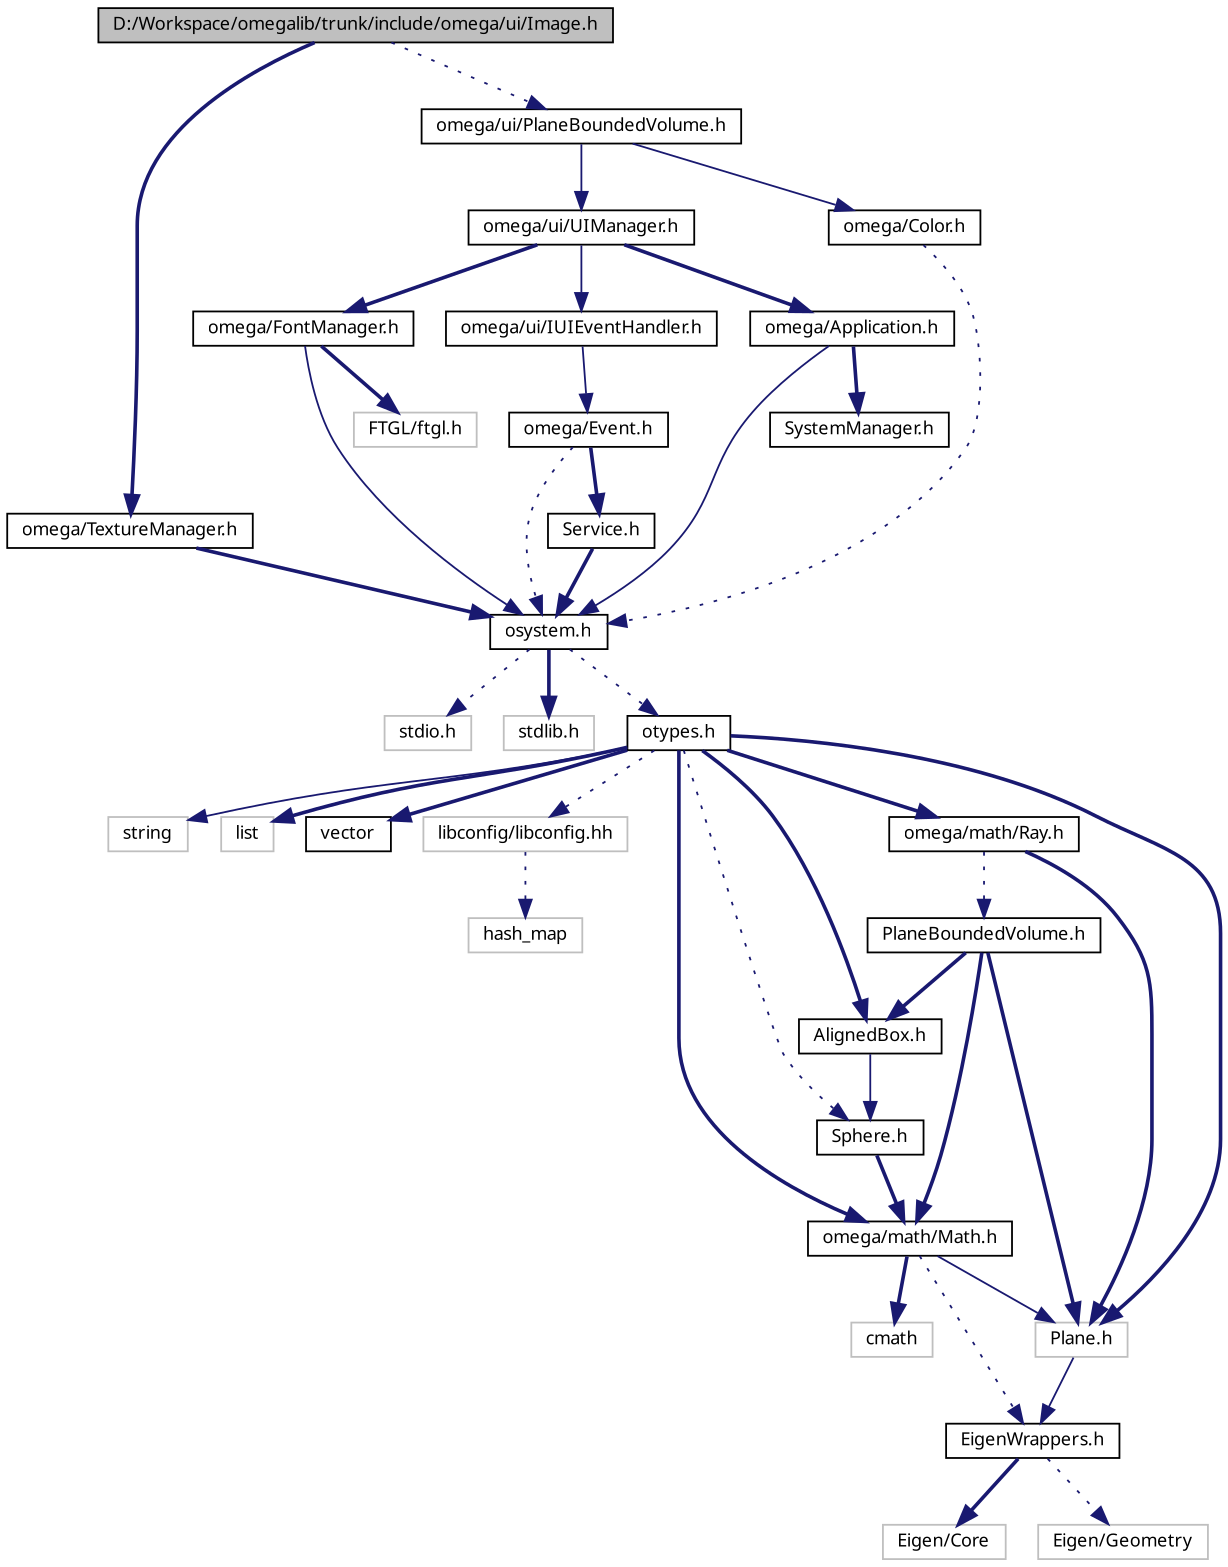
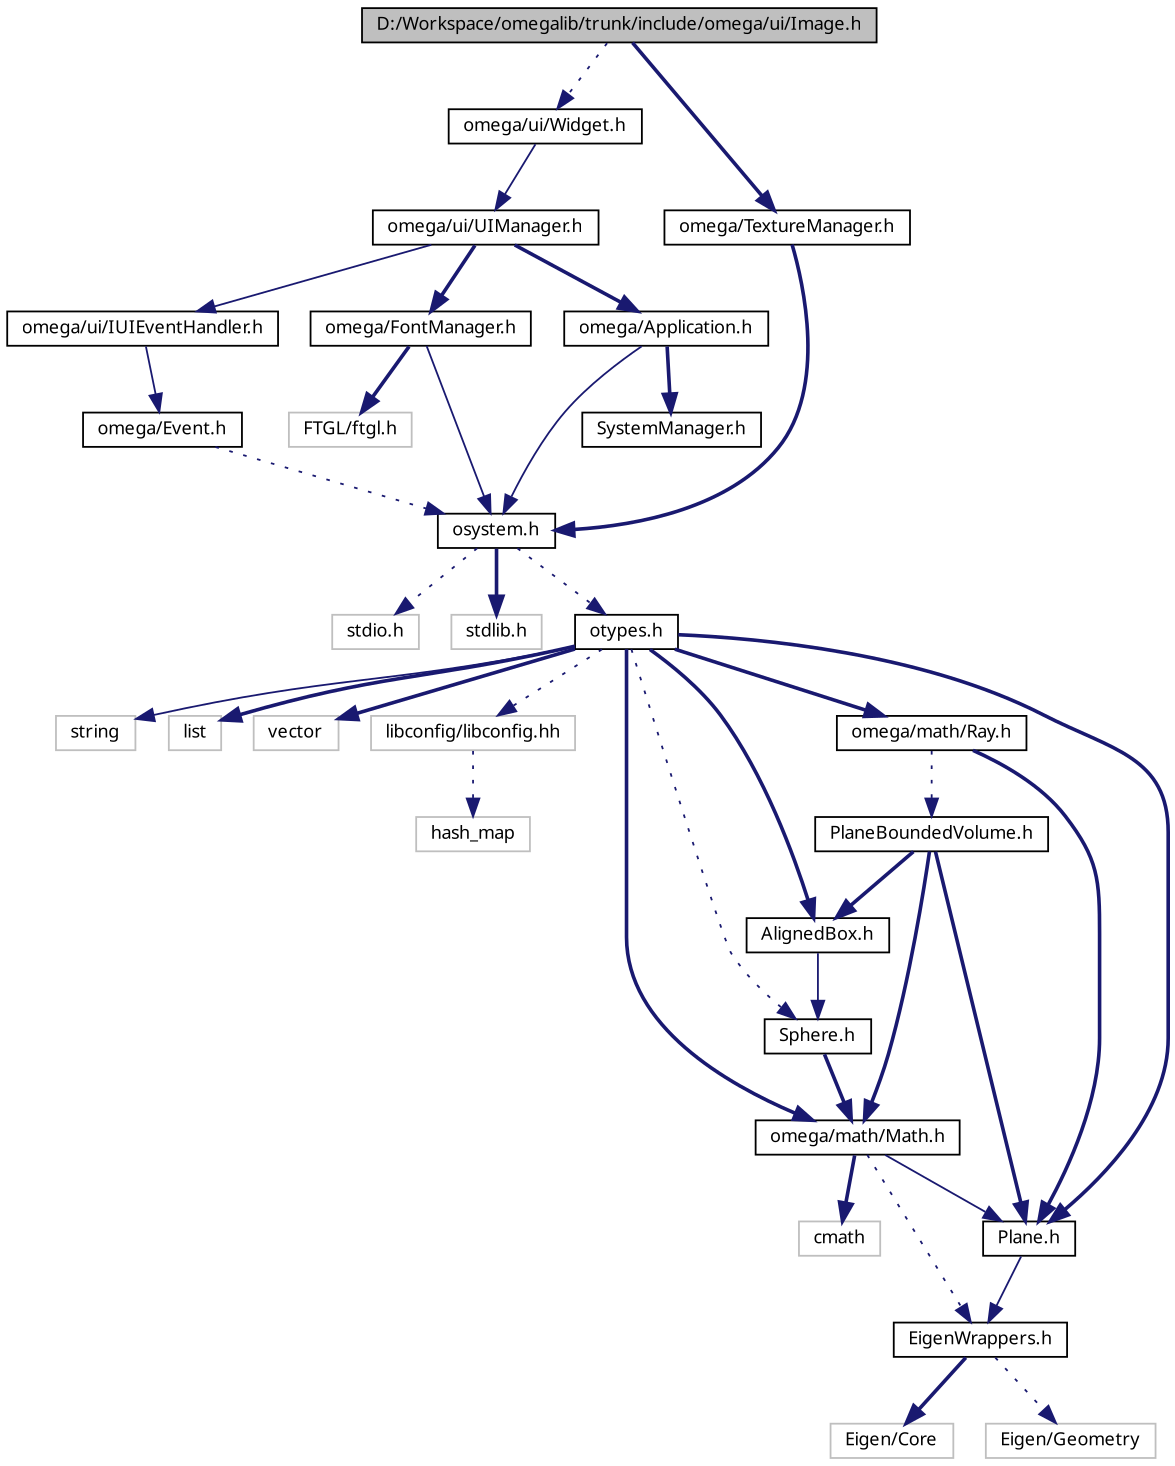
node "omega/ui/PlaneBoundedVolume.h": label "omega/ui/PlaneBoundedVolume.h" -> "omega/ui/Widget.h"
node "omega/Color.h": removed
node "Service.h": removed
node "vector": color black -> grey75
node "Plane.h": color grey75 -> black
